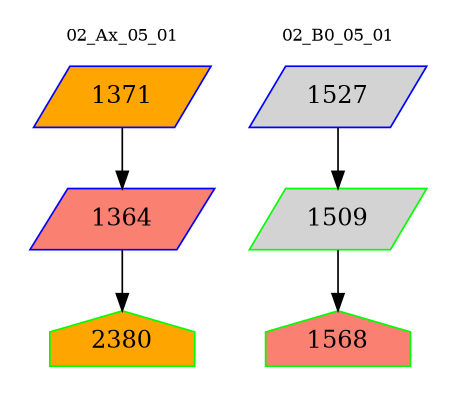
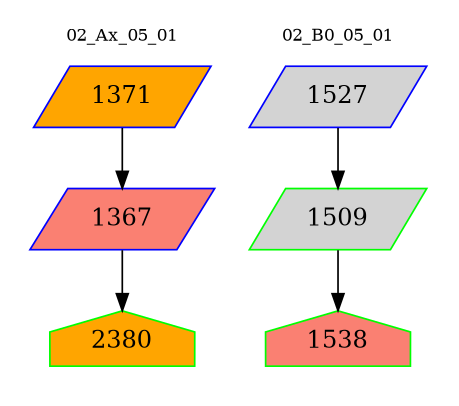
node "1364": label "1364" -> "1367"
node "1568": label "1568" -> "1538"
